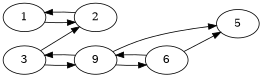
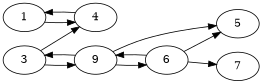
node "2": label "2" -> "4"
node "7": added
